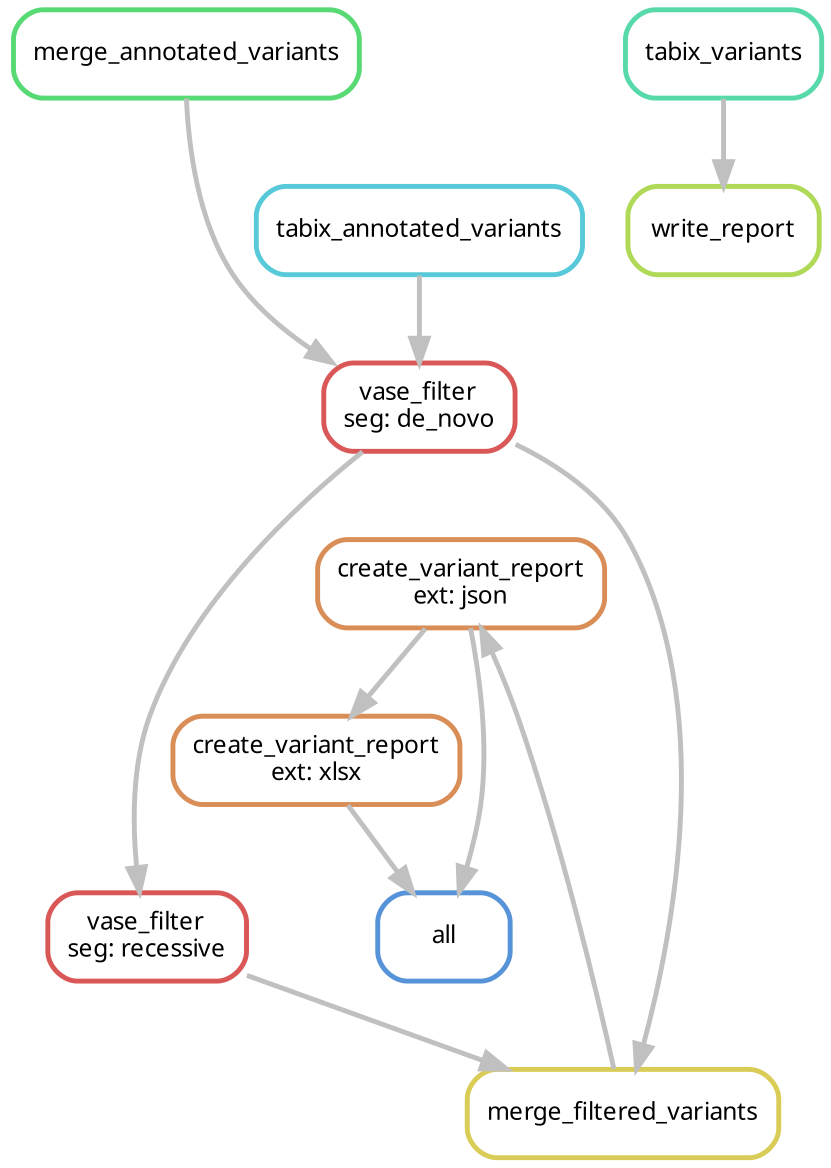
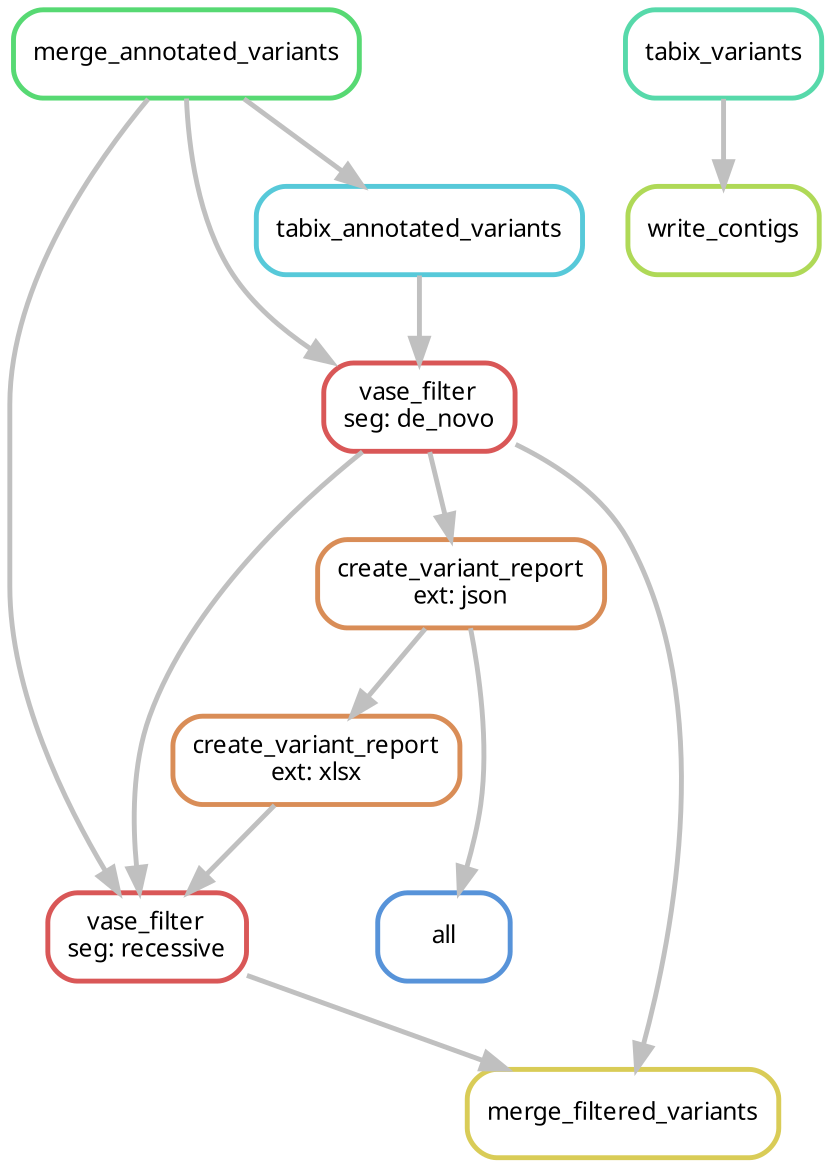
edge "merge_annotated_variants" -> "tabix_annotated_variants": added
node "write_report": label "write_report" -> "write_contigs"
edge "merge_annotated_variants" -> "vase_filter seg: recessive": added
edge "create_variant_report ext: xlsx" -> "all": now "create_variant_report ext: xlsx" -> "vase_filter seg: recessive"
edge "merge_filtered_variants" -> "create_variant_report ext: json": now "vase_filter seg: de_novo" -> "create_variant_report ext: json"
